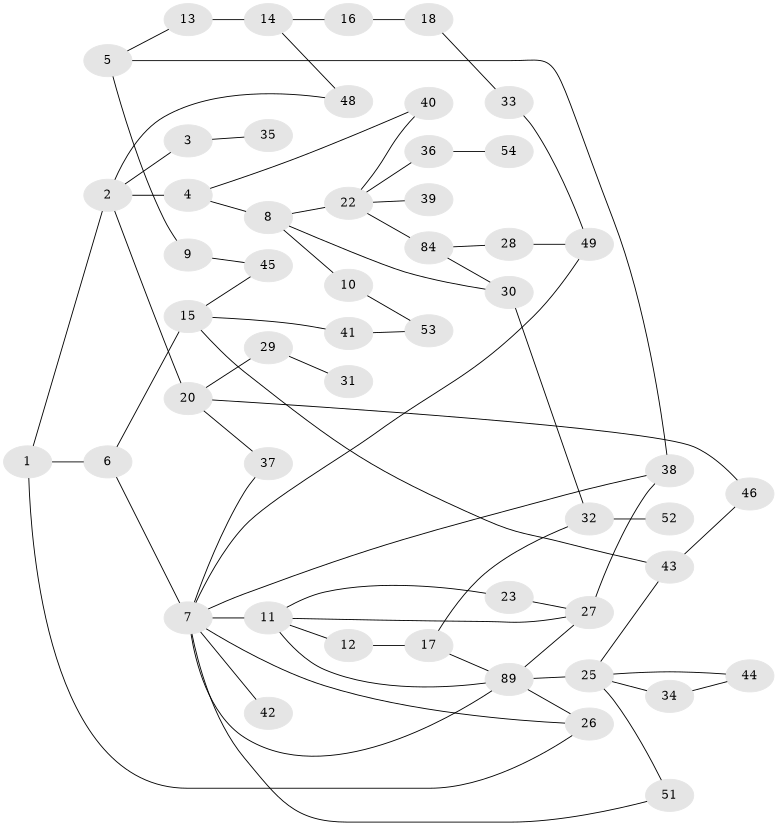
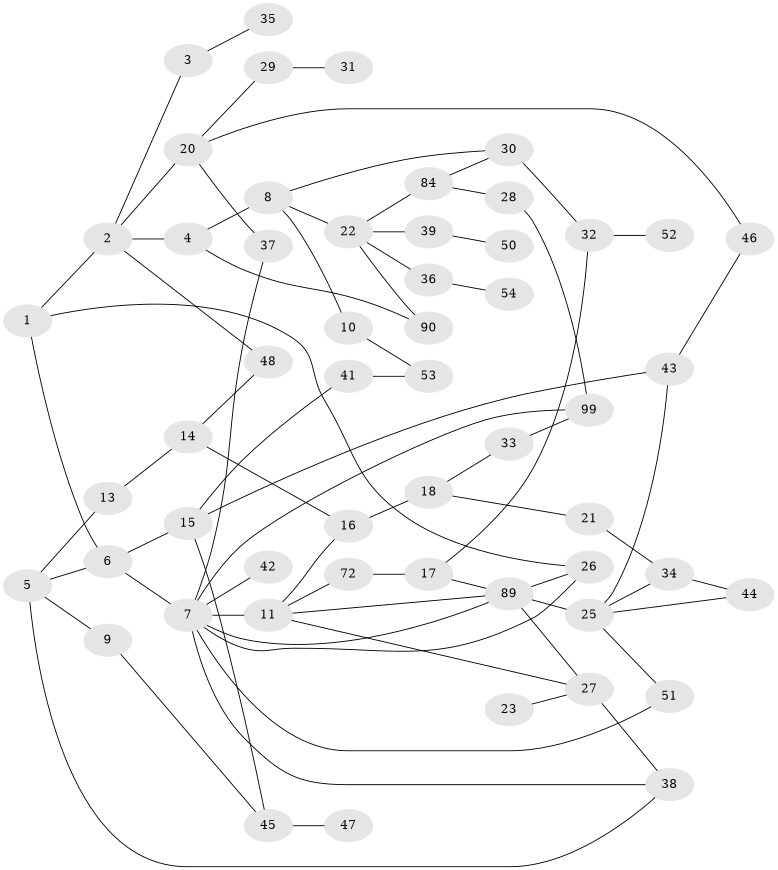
node "40": label "40" -> "90"
node "49": label "49" -> "99"
node "50": added
node "21": added
edge "6" -- "5": added
edge "23" -- "11": now "16" -- "11"
node "12": label "12" -> "72"
node "47": added
